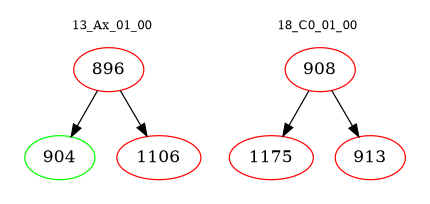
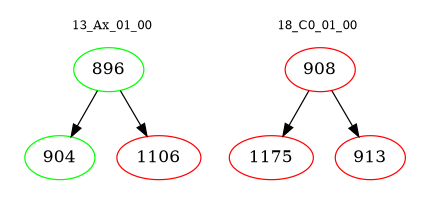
node "896": color red -> green
